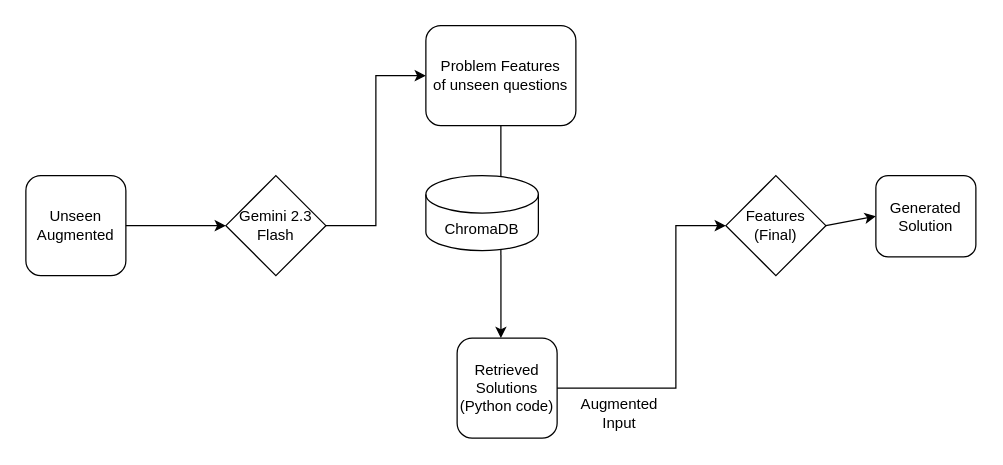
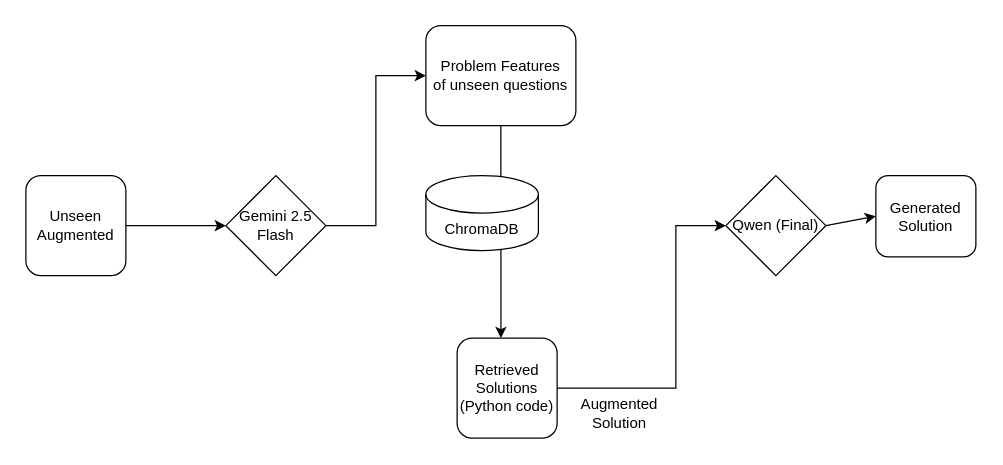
node "Gemini 2.3 Flash": label "Gemini 2.3 Flash" -> "Gemini 2.5 Flash"
node "Features (Final)": label "Features (Final)" -> "Qwen (Final)"
node "Augmented Input": label "Augmented Input" -> "Augmented Solution"
